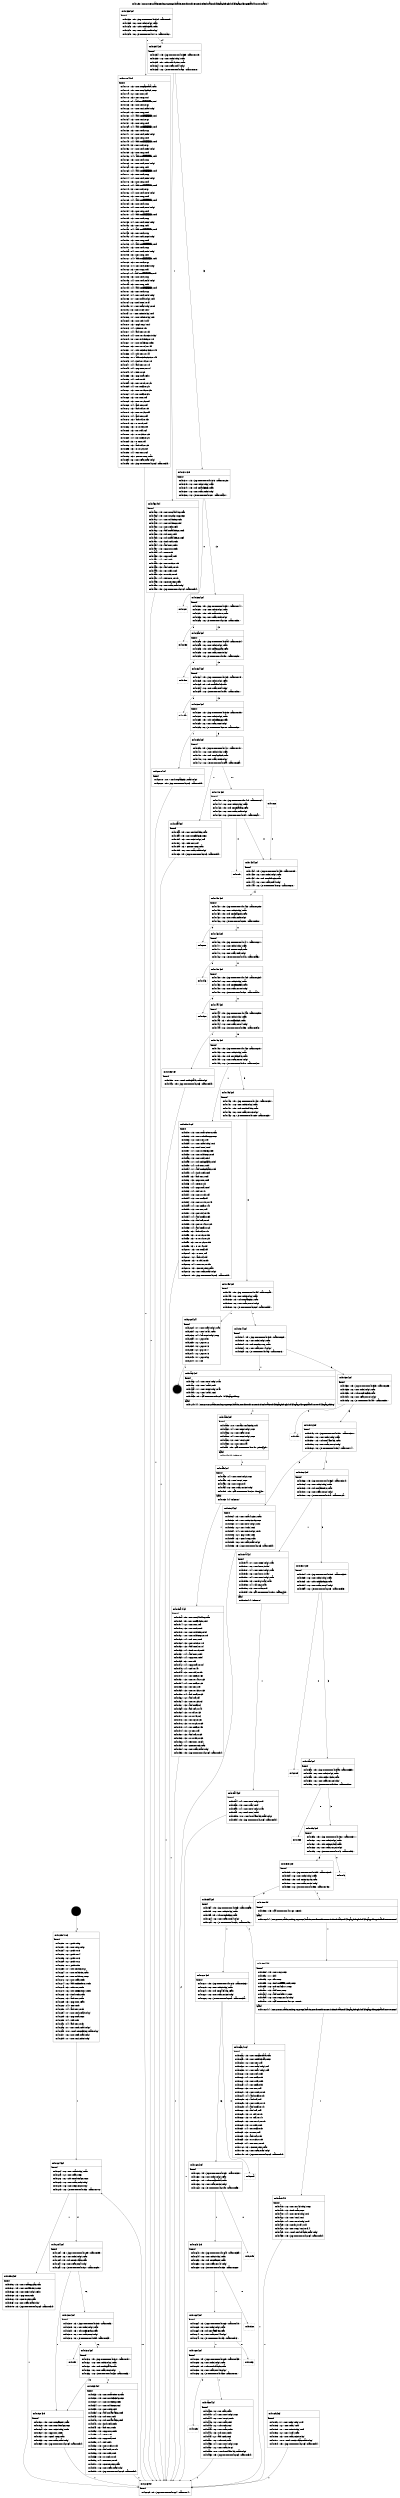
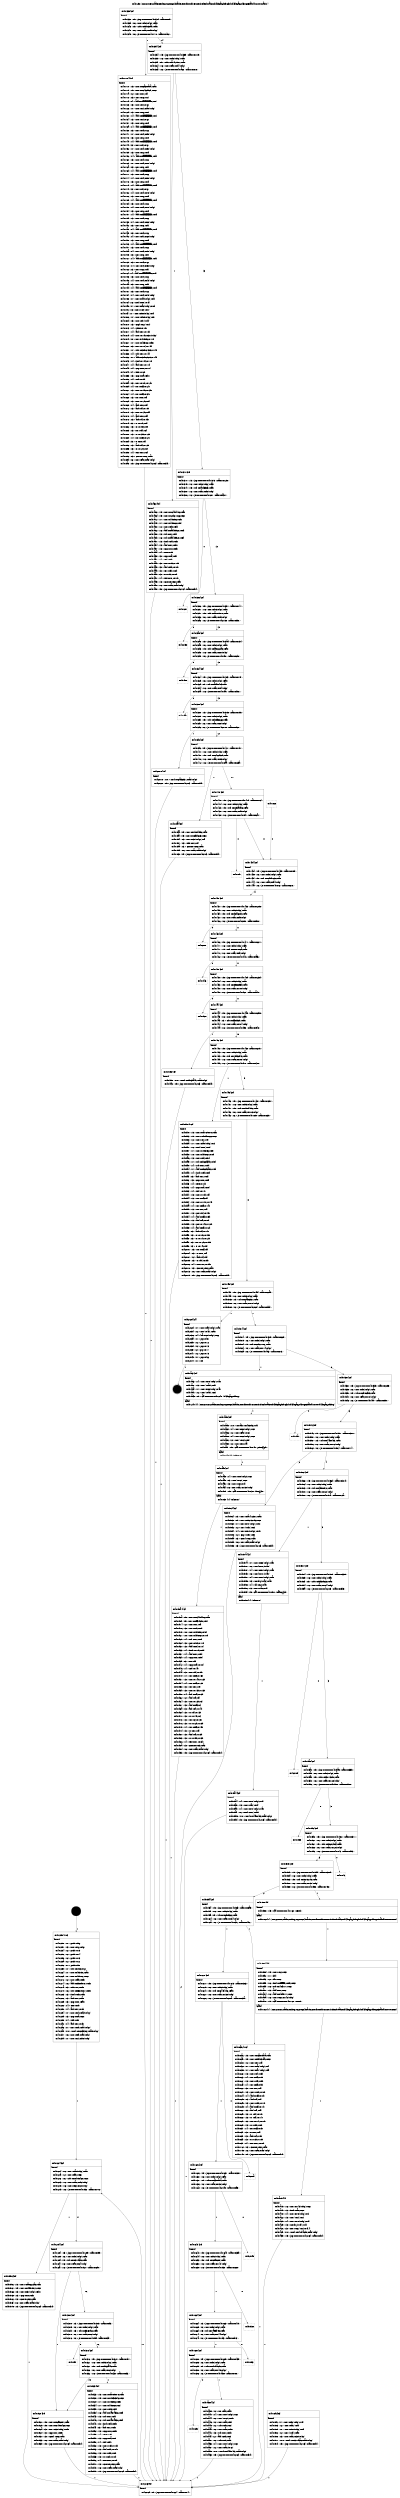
edge "0x4013e0 [28]" -> "0x4013fc [28]": label " 3" -> " 12"
edge "0x401610 [28]" -> "0x40162c [28]": label " 16" -> " 1"
